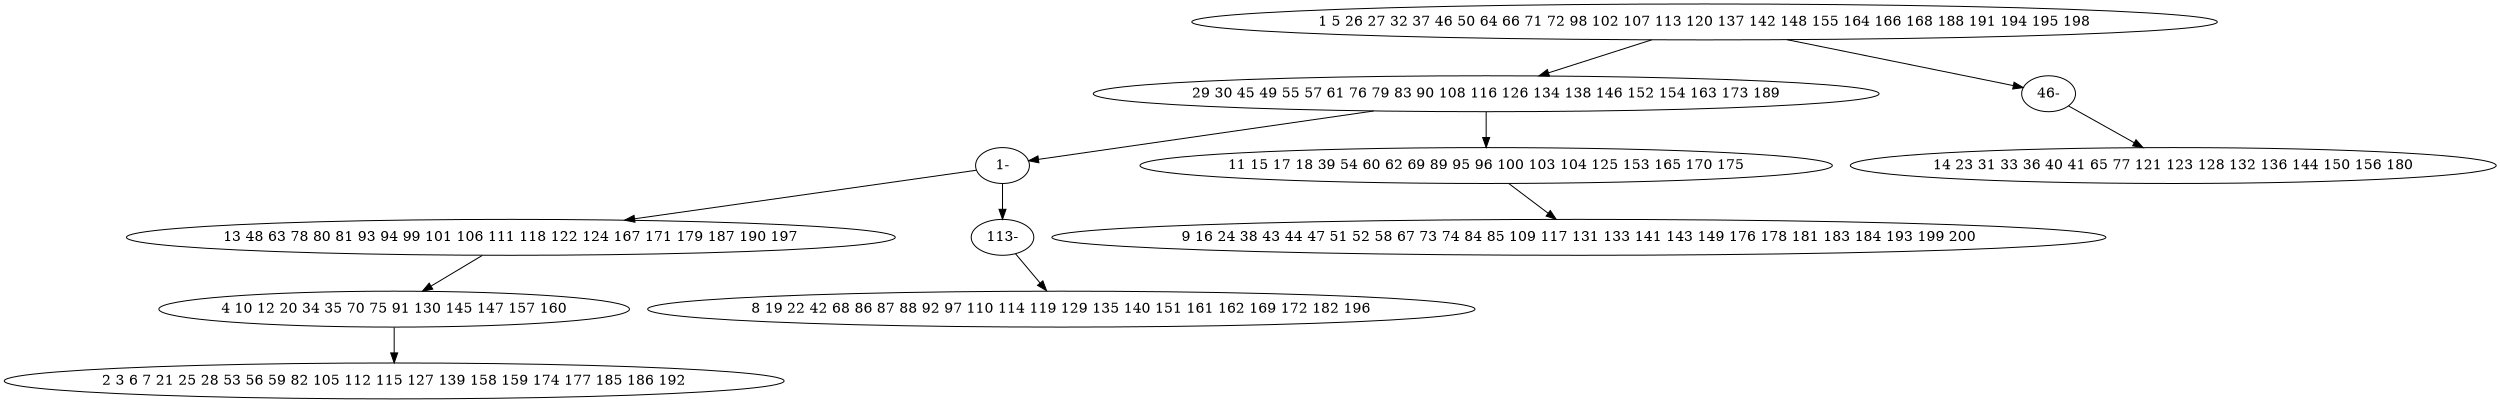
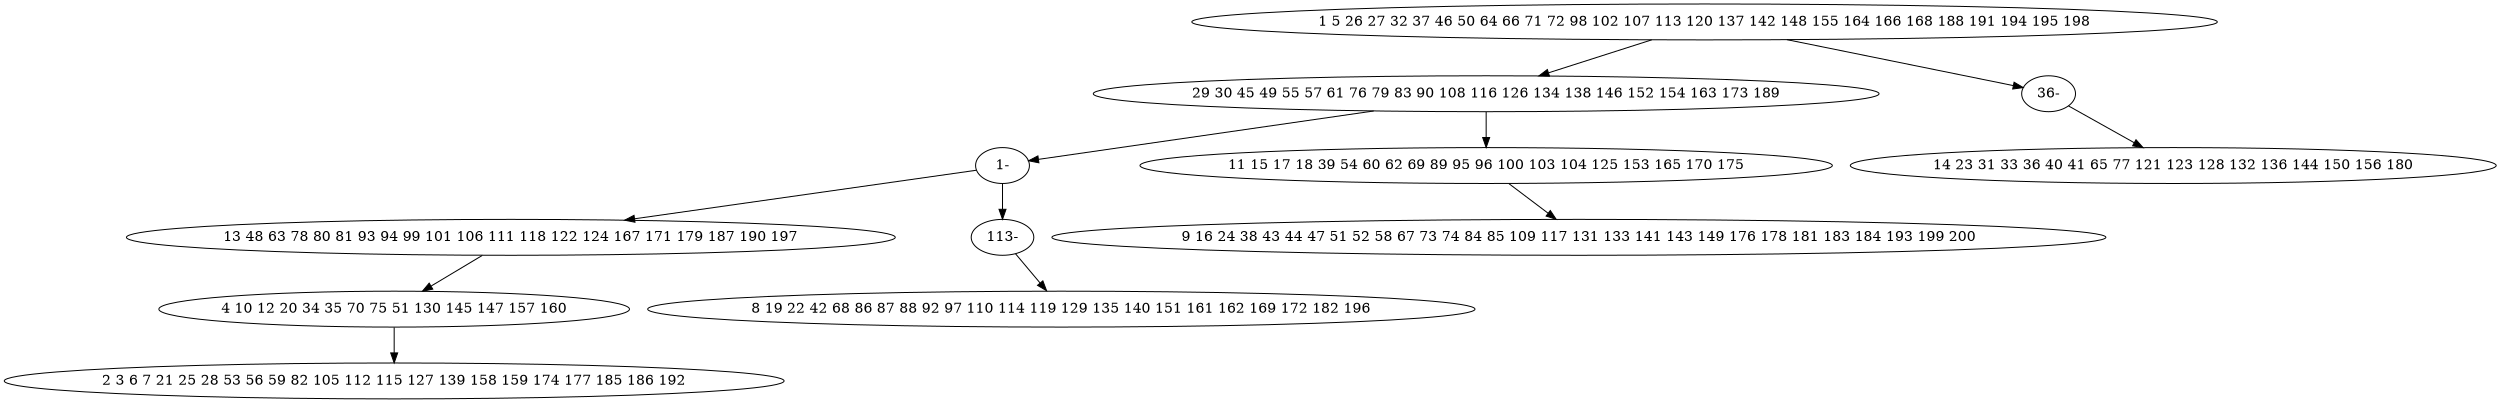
node "46-": label "46-" -> "36-"
node "4 10 12 20 34 35 70 75 91 130 145 147 157 160": label "4 10 12 20 34 35 70 75 91 130 145 147 157 160" -> "4 10 12 20 34 35 70 75 51 130 145 147 157 160"
